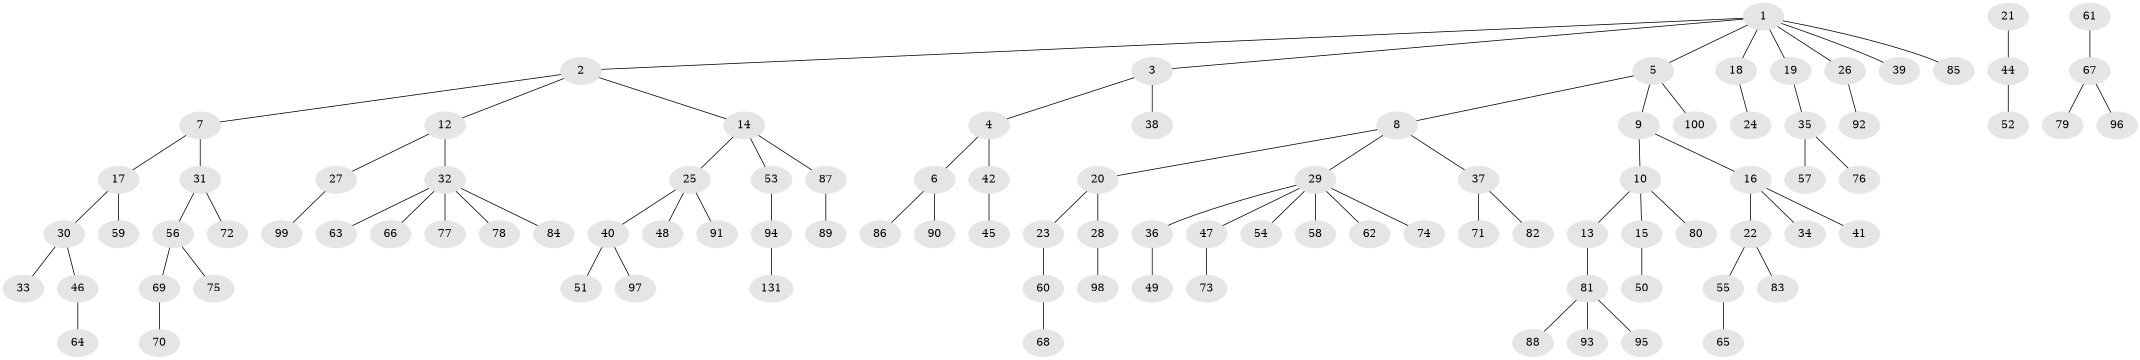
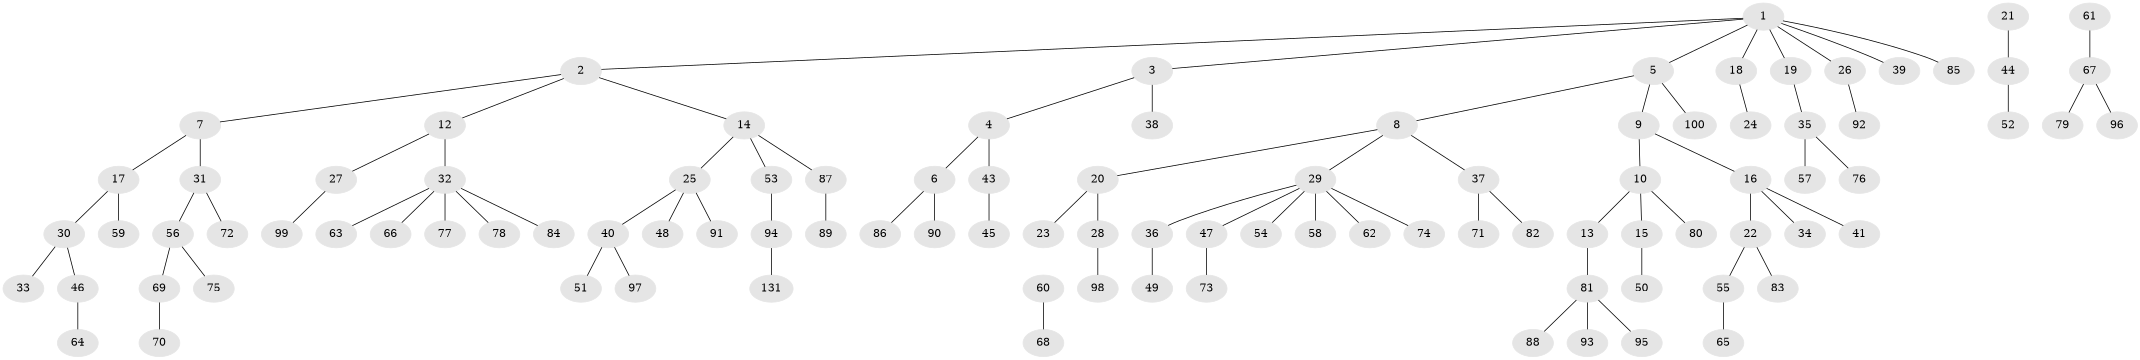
node "42": label "42" -> "43"
edge "23" -- "60": removed
